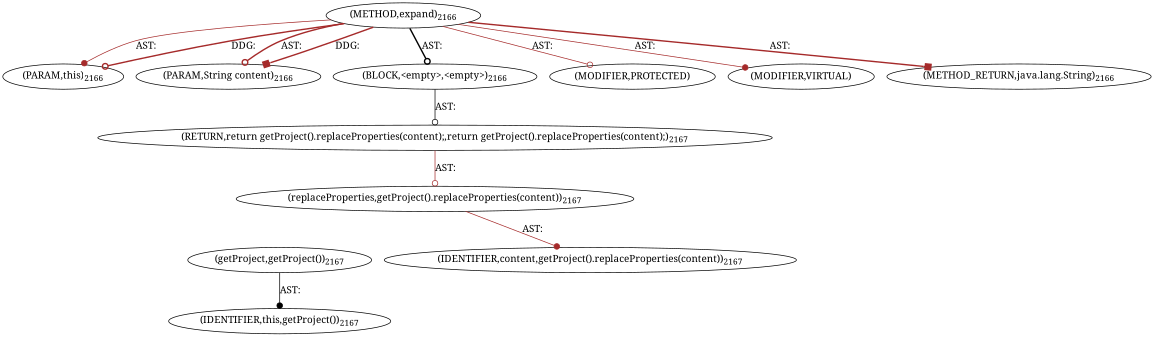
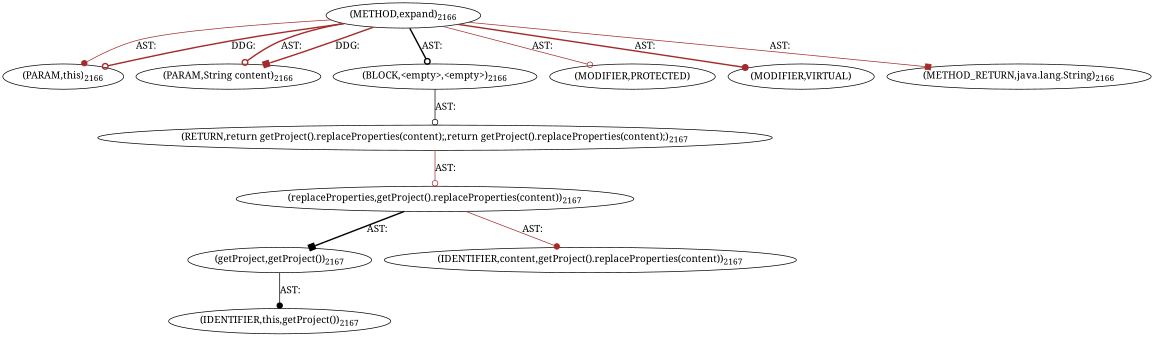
edge "(METHOD,expand)" -> "(METHOD_RETURN,java.lang.String)": style bold -> solid
edge "(METHOD,expand)" -> "(MODIFIER,VIRTUAL)": style solid -> bold
edge "(replaceProperties,getProject().replaceProperties(content))" -> "(getProject,getProject())": added, label "AST:"
